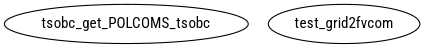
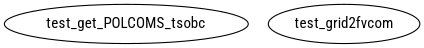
node "tsobc_get_POLCOMS_tsobc": label "tsobc_get_POLCOMS_tsobc" -> "test_get_POLCOMS_tsobc"
